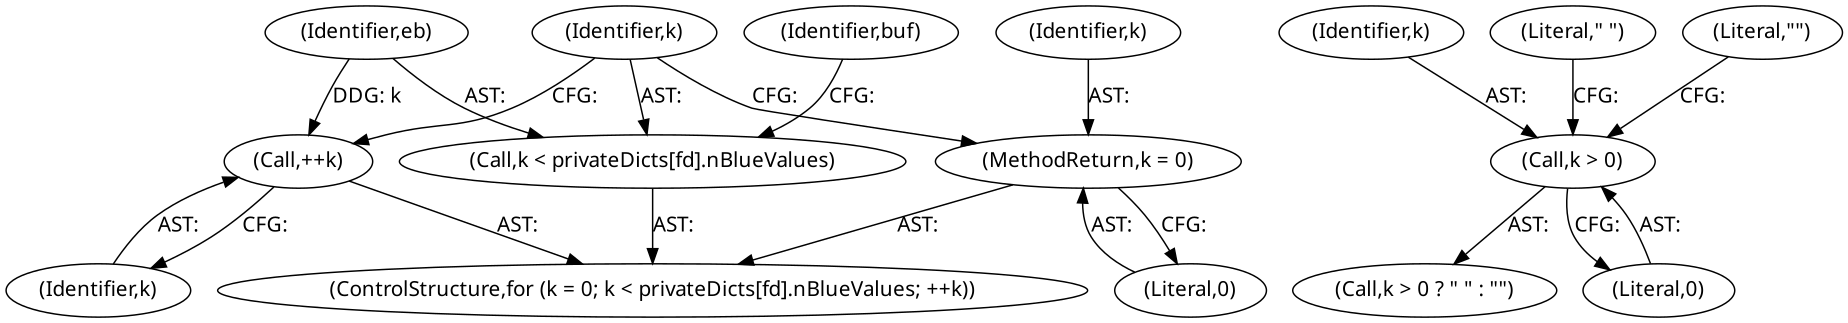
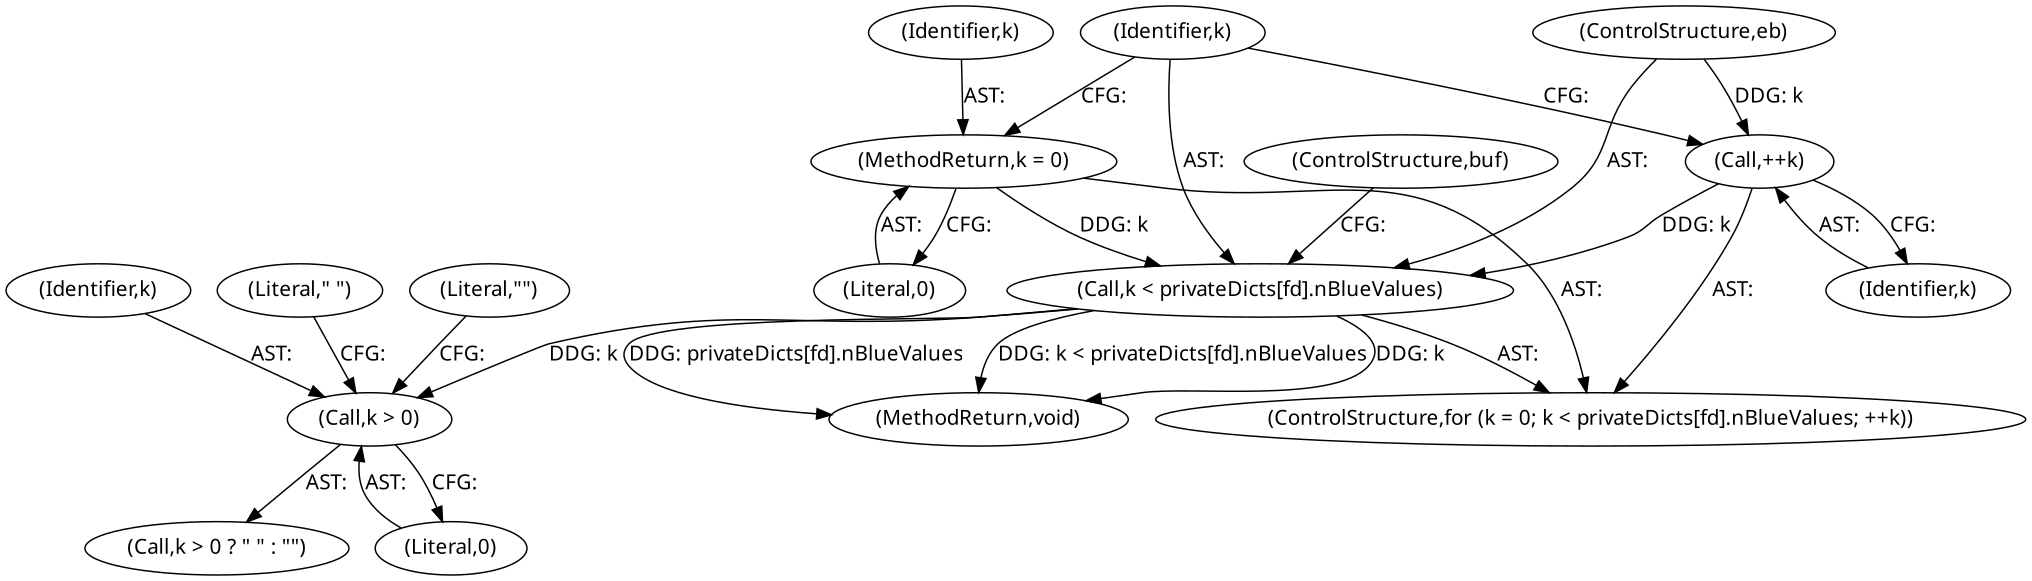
node "(Identifier,eb)": label "(Identifier,eb)" -> "(ControlStructure,eb)"
node "(Identifier,buf)": label "(Identifier,buf)" -> "(ControlStructure,buf)"
edge "(MethodReturn,k = 0)" -> "(Call,k < privateDicts[fd].nBlueValues)": added, label "DDG: k"
edge "(Call,++k)" -> "(Call,k < privateDicts[fd].nBlueValues)": added, label "DDG: k"
edge "(Call,k < privateDicts[fd].nBlueValues)" -> "(Call,k > 0)": added, label "DDG: k"
node "(MethodReturn,void)": added
